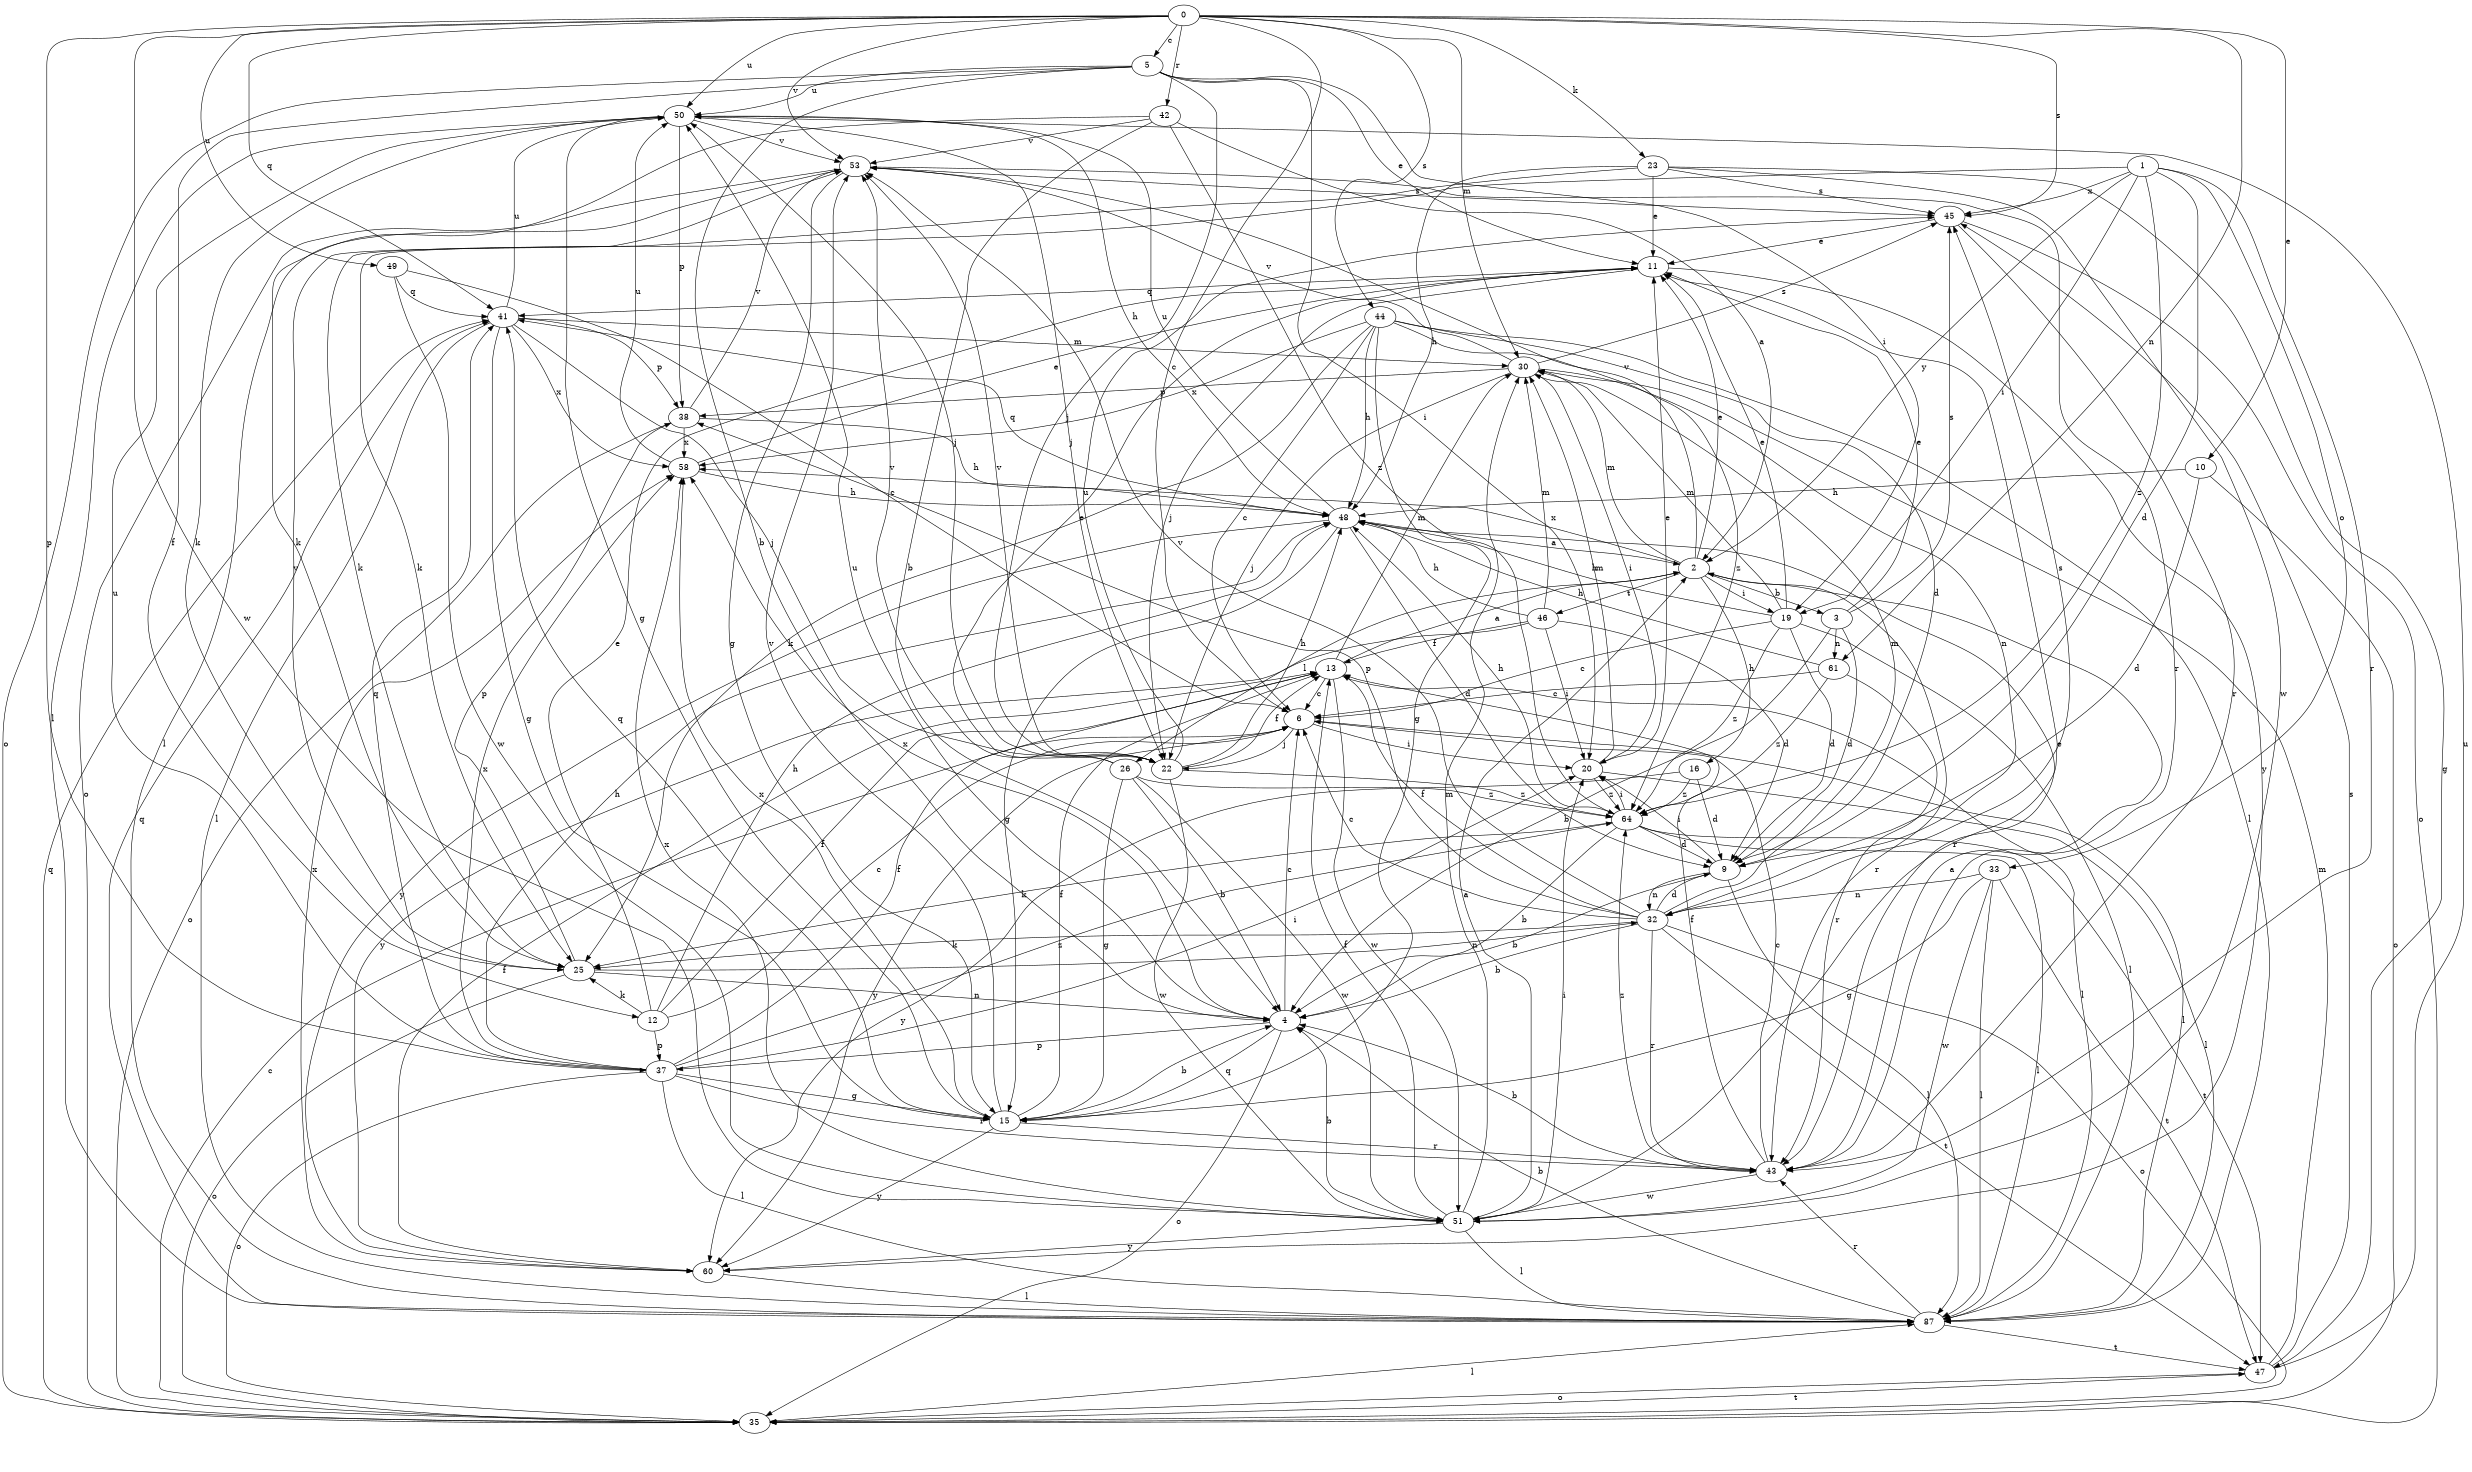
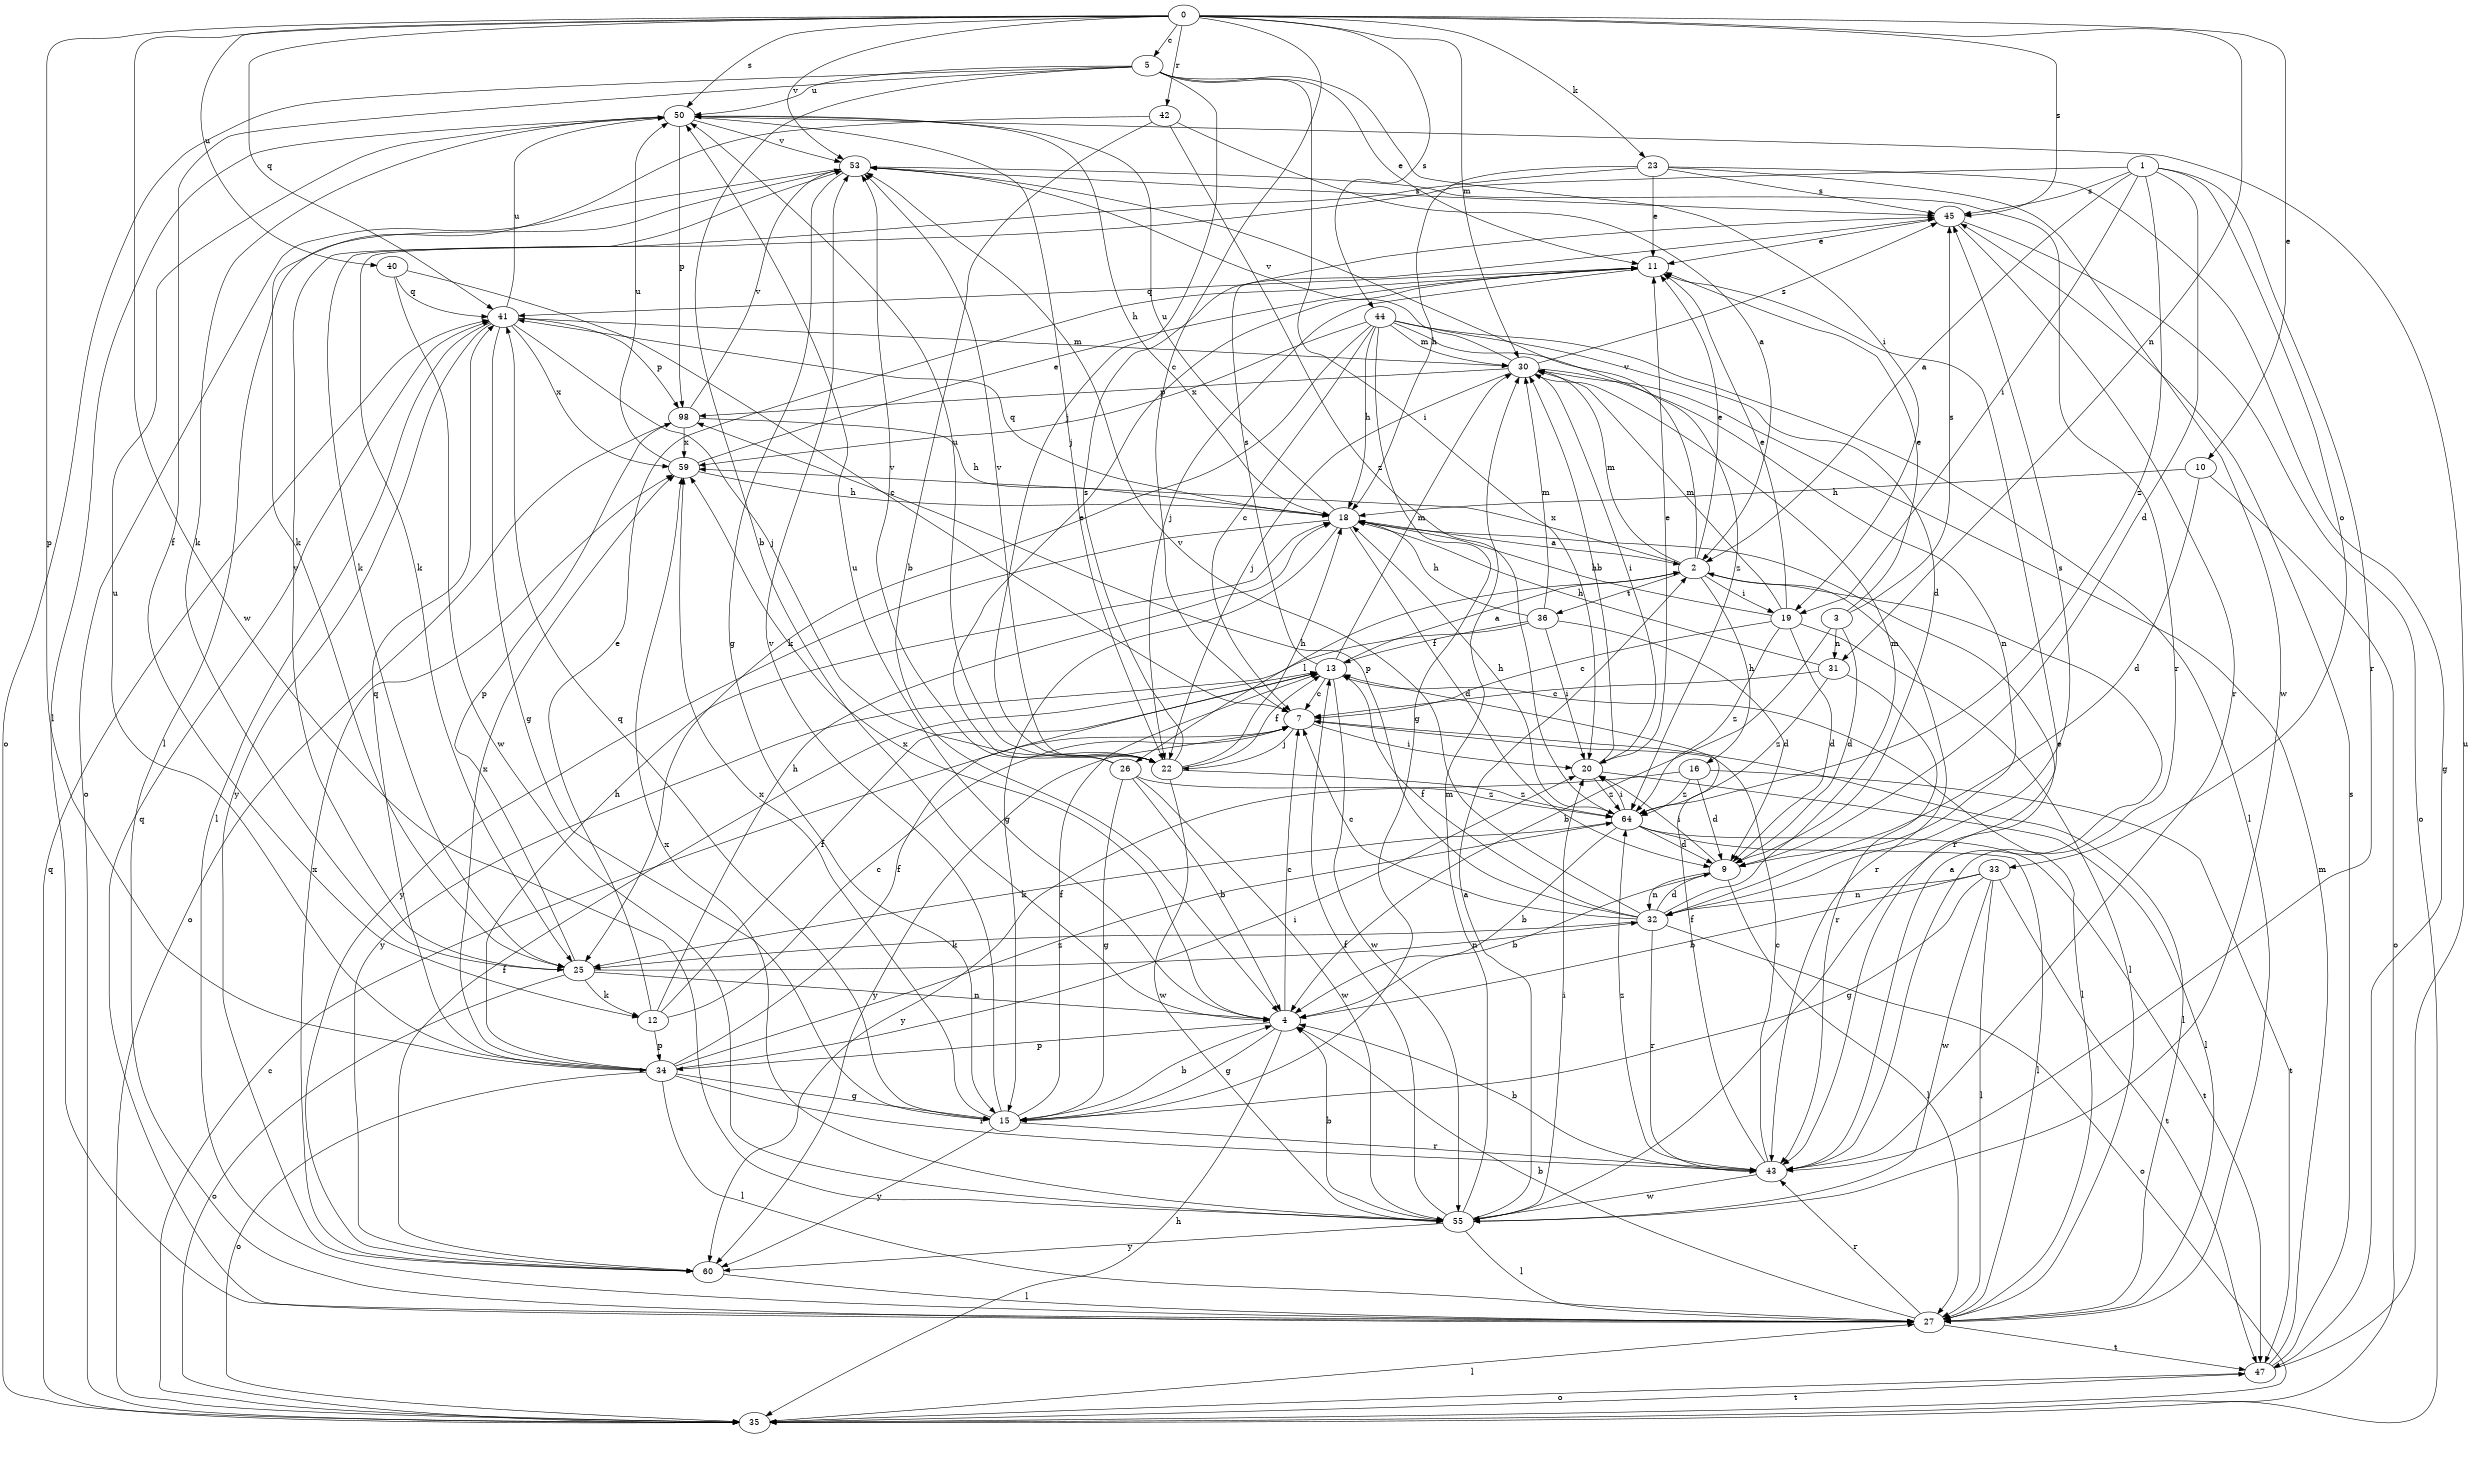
edge "0" -> "50": label "u" -> "s"
edge "42" -> "53": removed, label "v"
edge "1" -> "45": label "x" -> "s"
node "49": label "49" -> "40"
edge "13" -> "45": added, label "s"
edge "44" -> "30": added, label "m"
edge "1" -> "2": label "y" -> "a"
node "38": label "38" -> "98"
edge "22" -> "50": label "j" -> "u"
node "58": label "58" -> "59"
edge "22" -> "45": label "u" -> "s"
node "48": label "48" -> "18"
edge "20" -> "30": label "m" -> "b"
edge "2" -> "3": removed, label "b"
node "46": label "46" -> "36"
edge "50" -> "15": removed, label "g"
node "61": label "61" -> "31"
node "6": label "6" -> "7"
edge "32" -> "4": now "33" -> "4"
edge "12" -> "25": reversed
node "37": label "37" -> "34"
edge "4" -> "15": label "q" -> "g"
edge "32" -> "47": now "16" -> "47"
edge "11" -> "60": now "41" -> "60"
edge "4" -> "35": label "o" -> "h"
node "51": label "51" -> "55"
node "87": label "87" -> "27"
